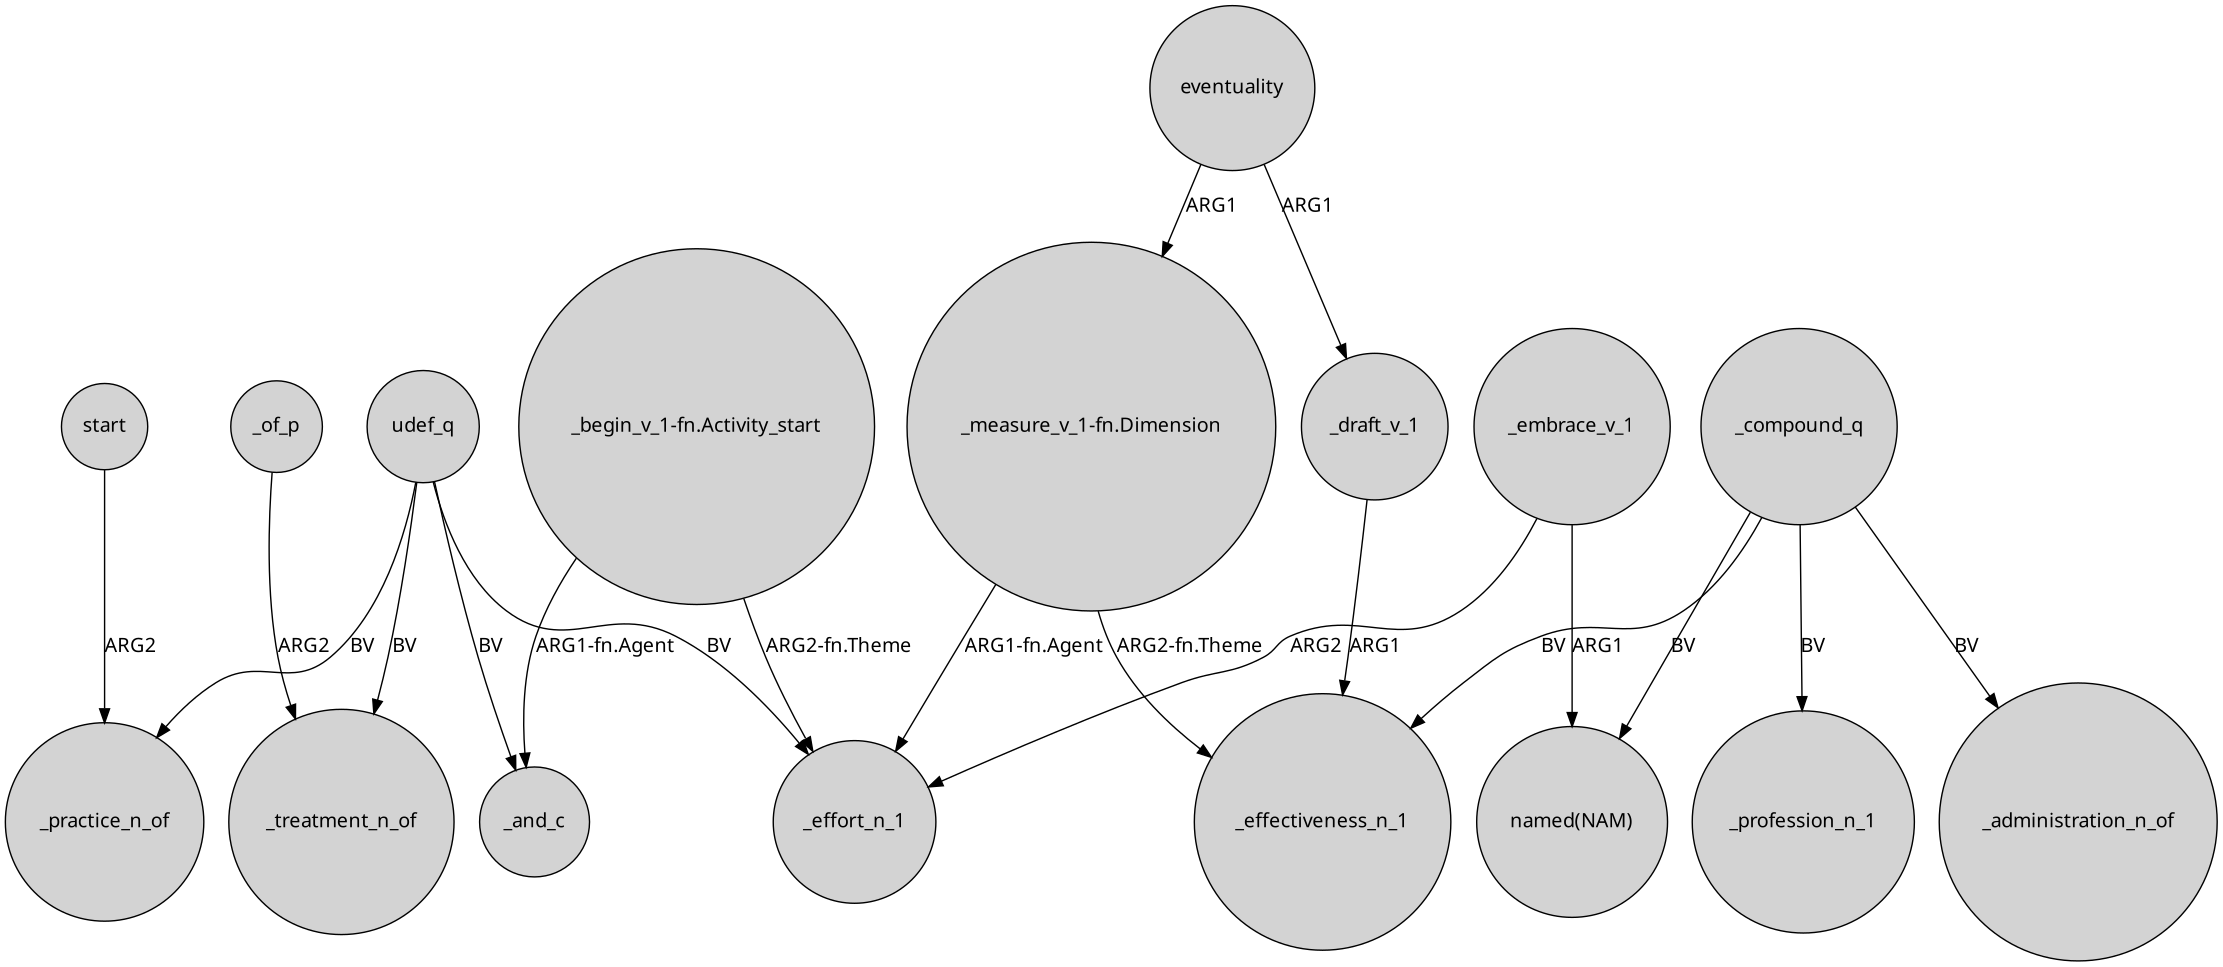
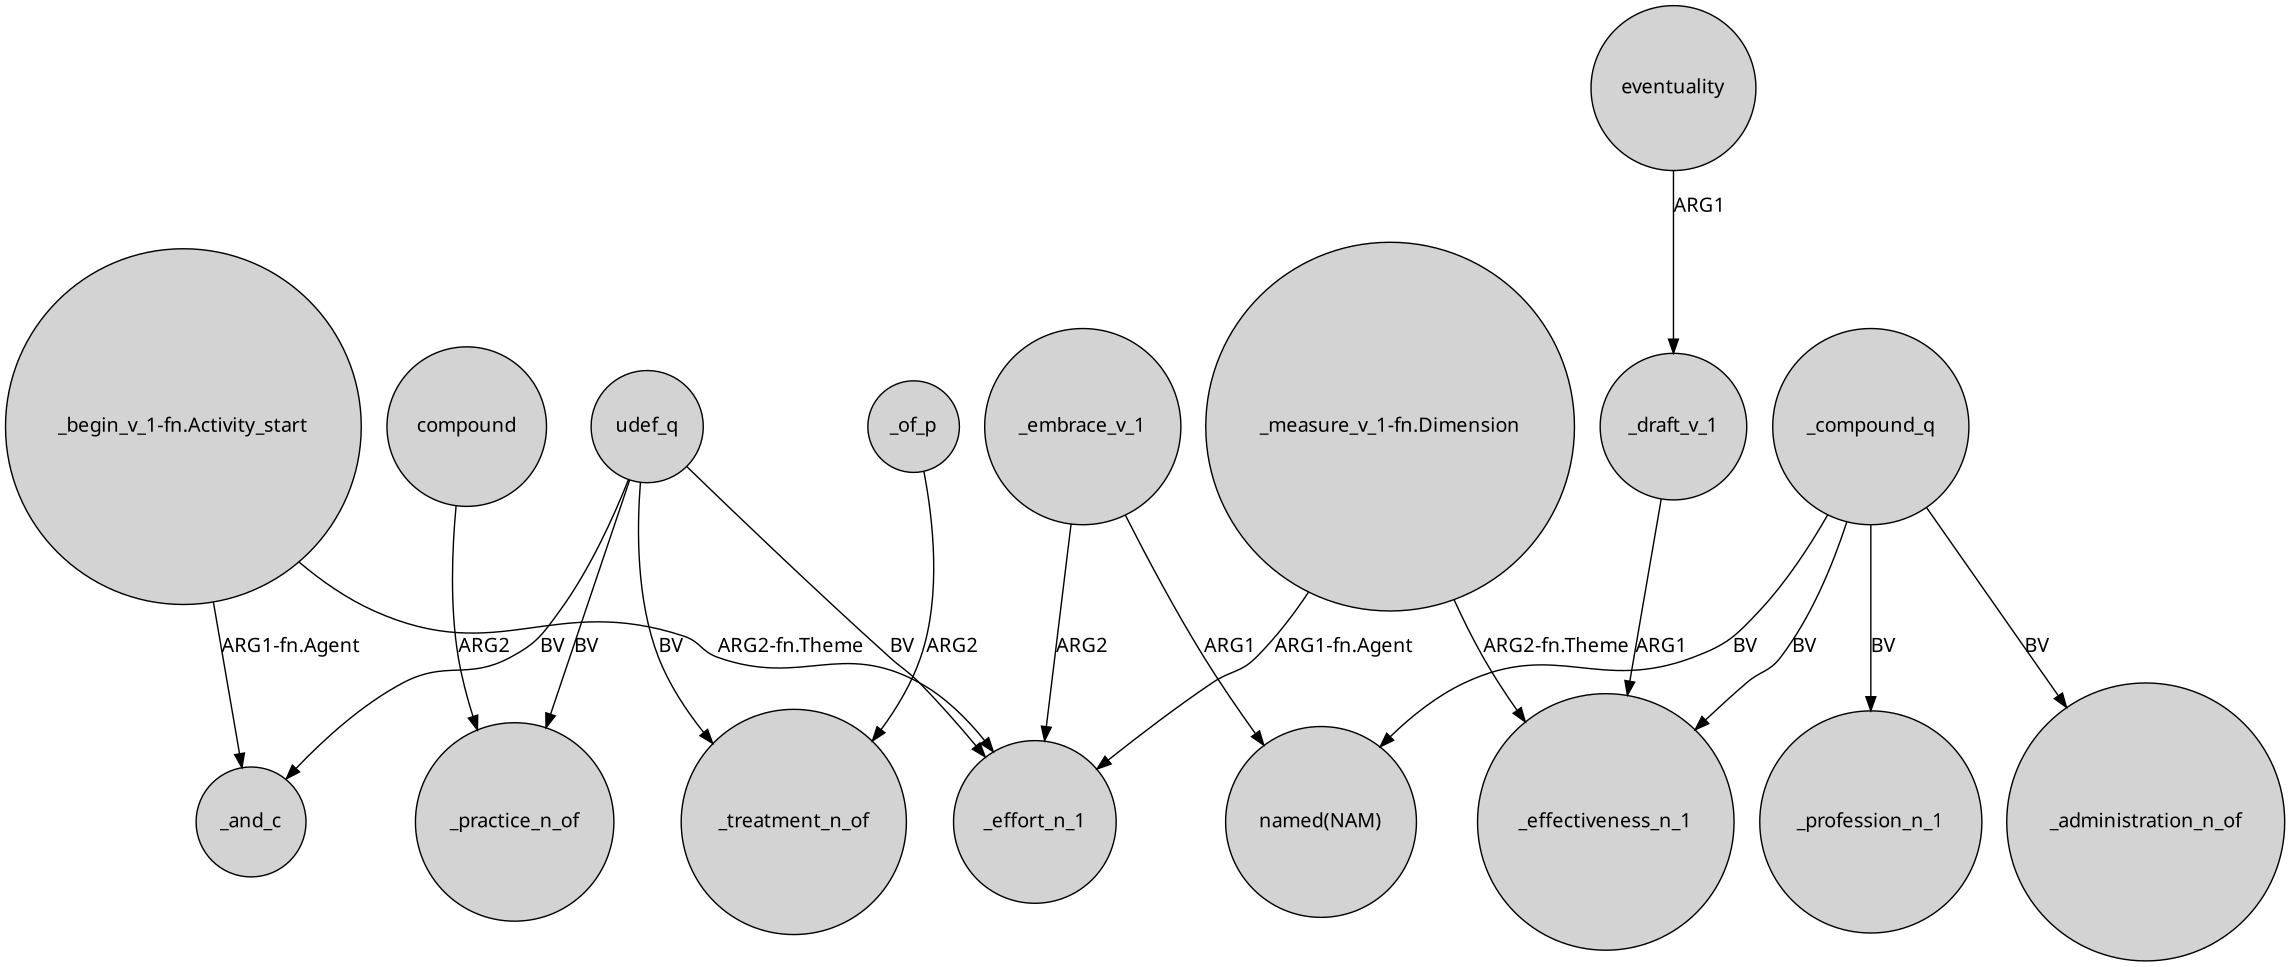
edge "eventuality" -> "_measure_v_1-fn.Dimension": removed, label "ARG1"
node "start": label "start" -> "compound"
